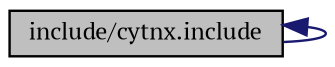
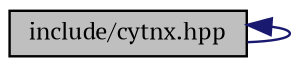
node "include/cytnx.include": label "include/cytnx.include" -> "include/cytnx.hpp"
